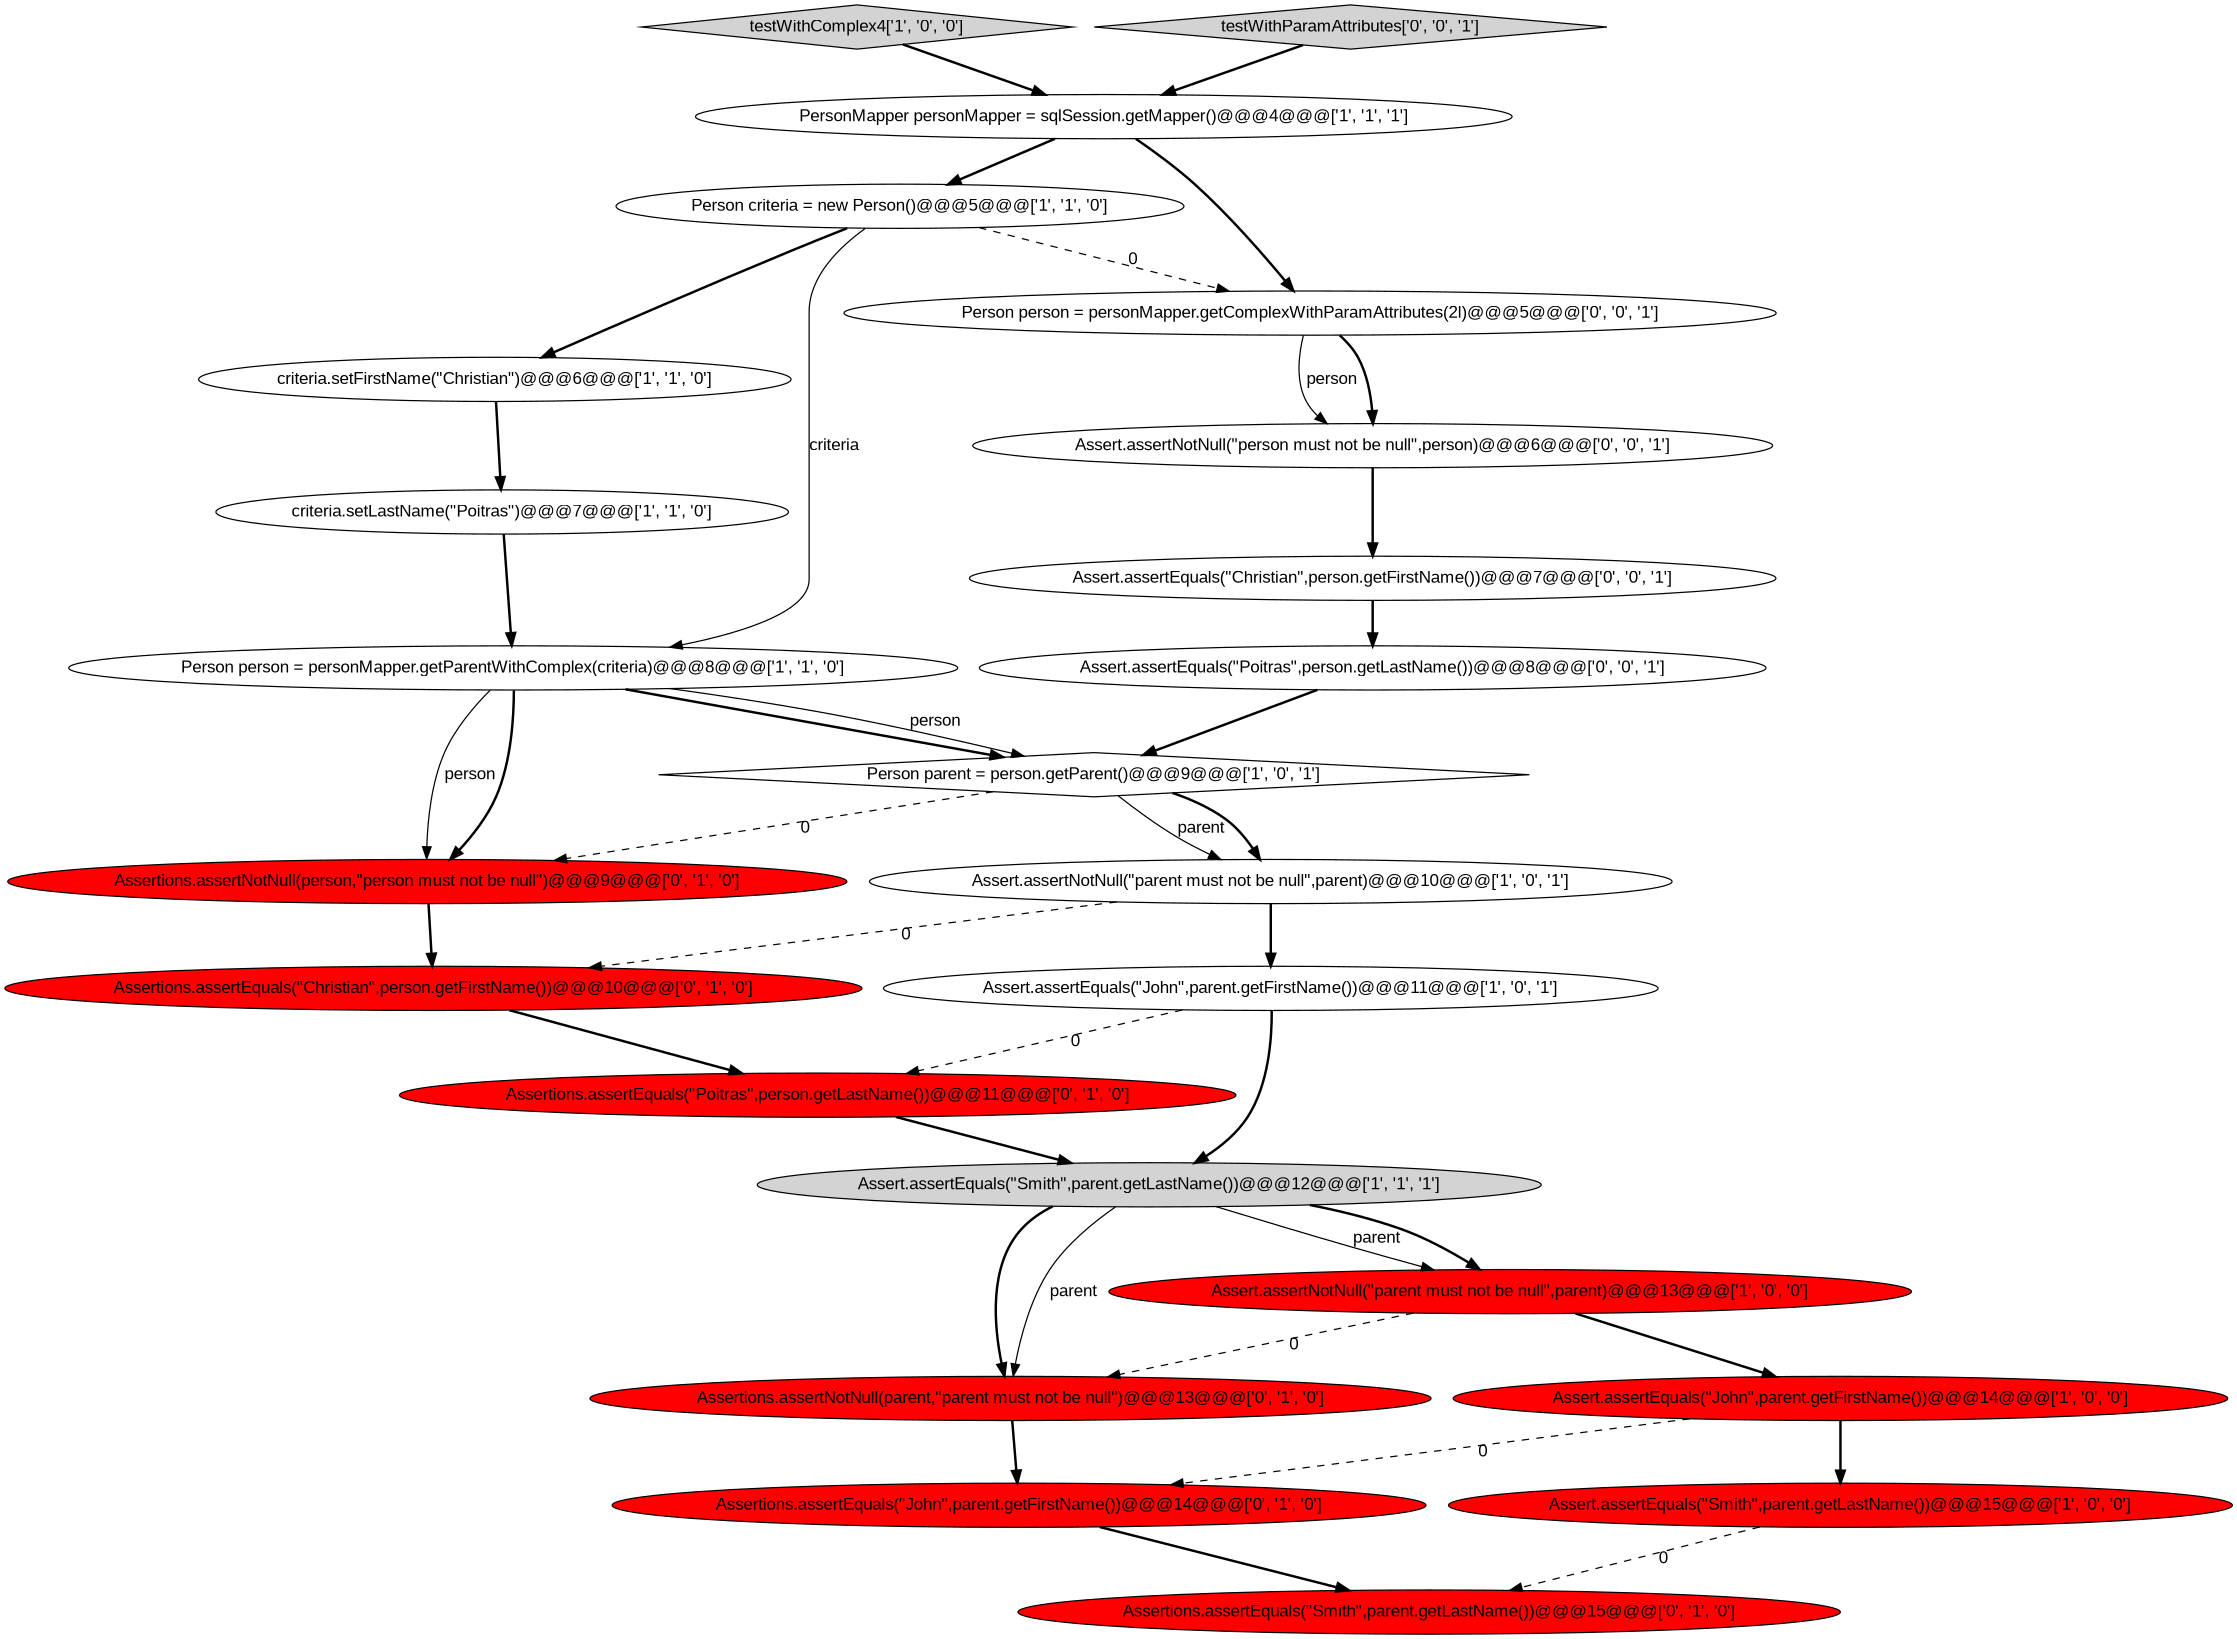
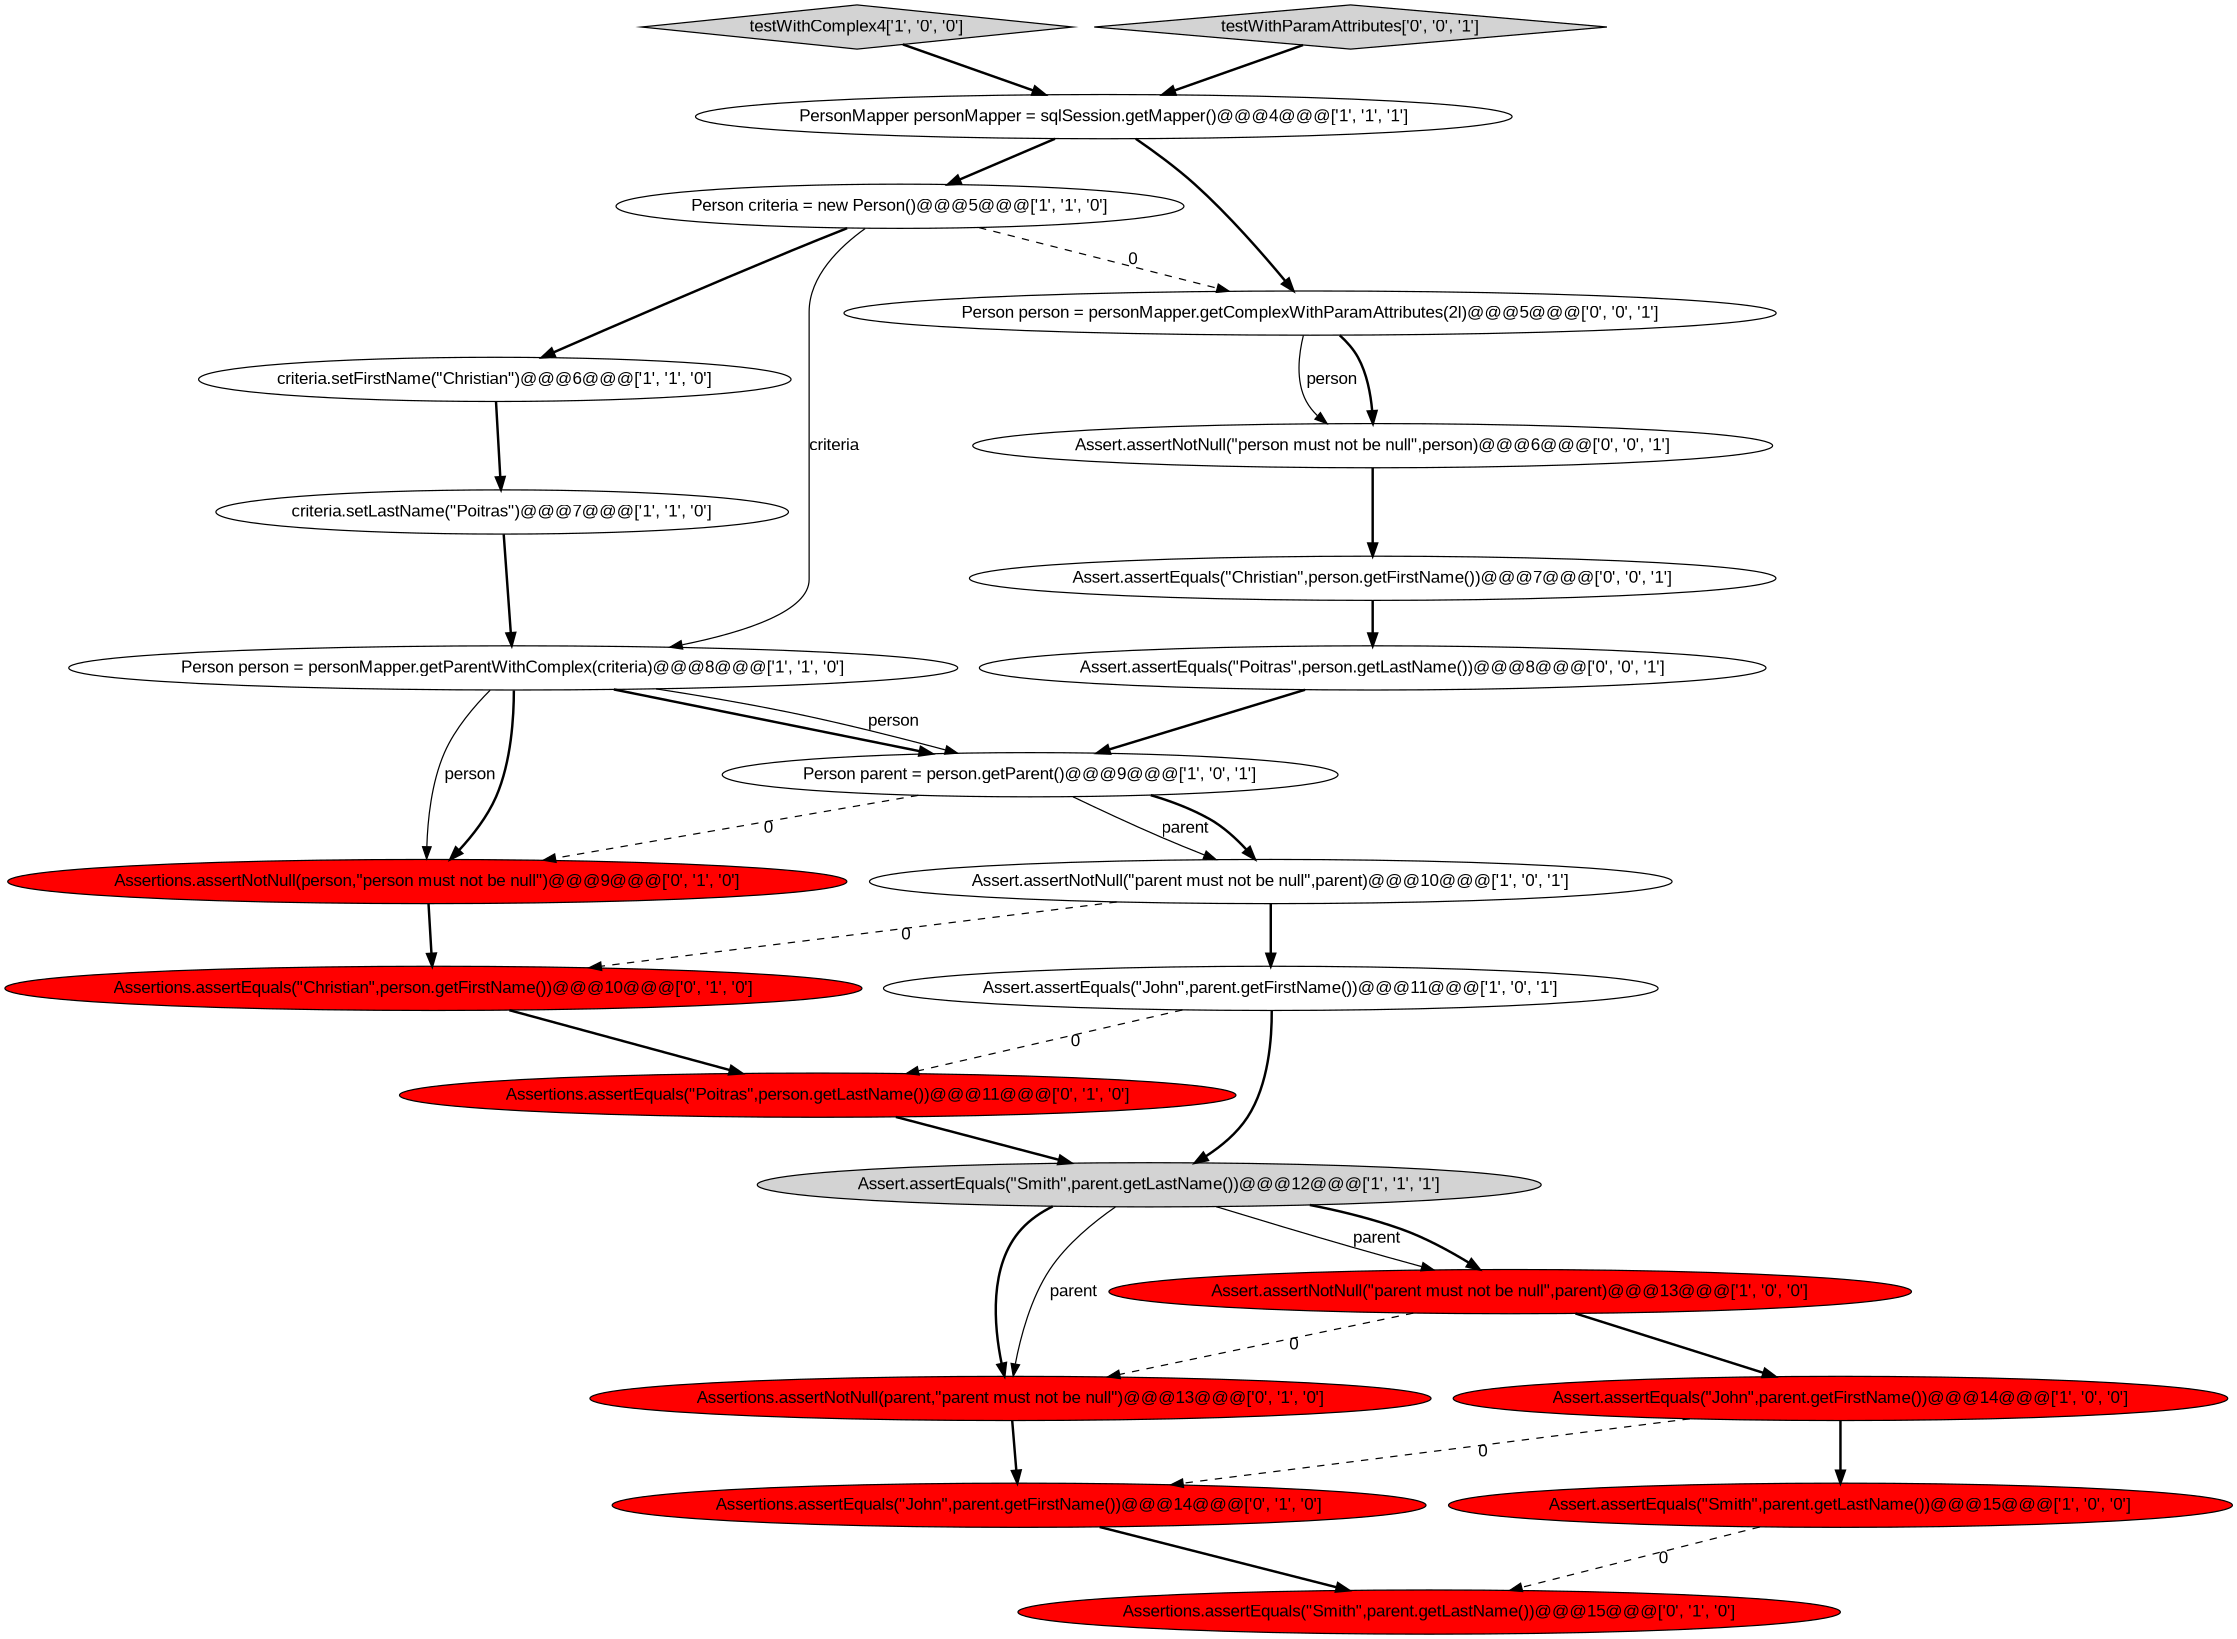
node "Person parent = person.getParent()@@@9@@@['1', '0', '1']": shape diamond -> ellipse
